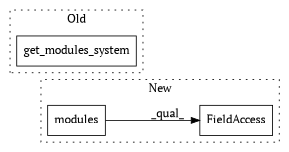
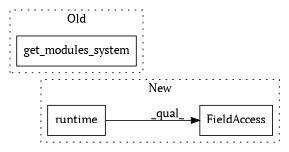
node "modules": label "modules" -> "runtime"
